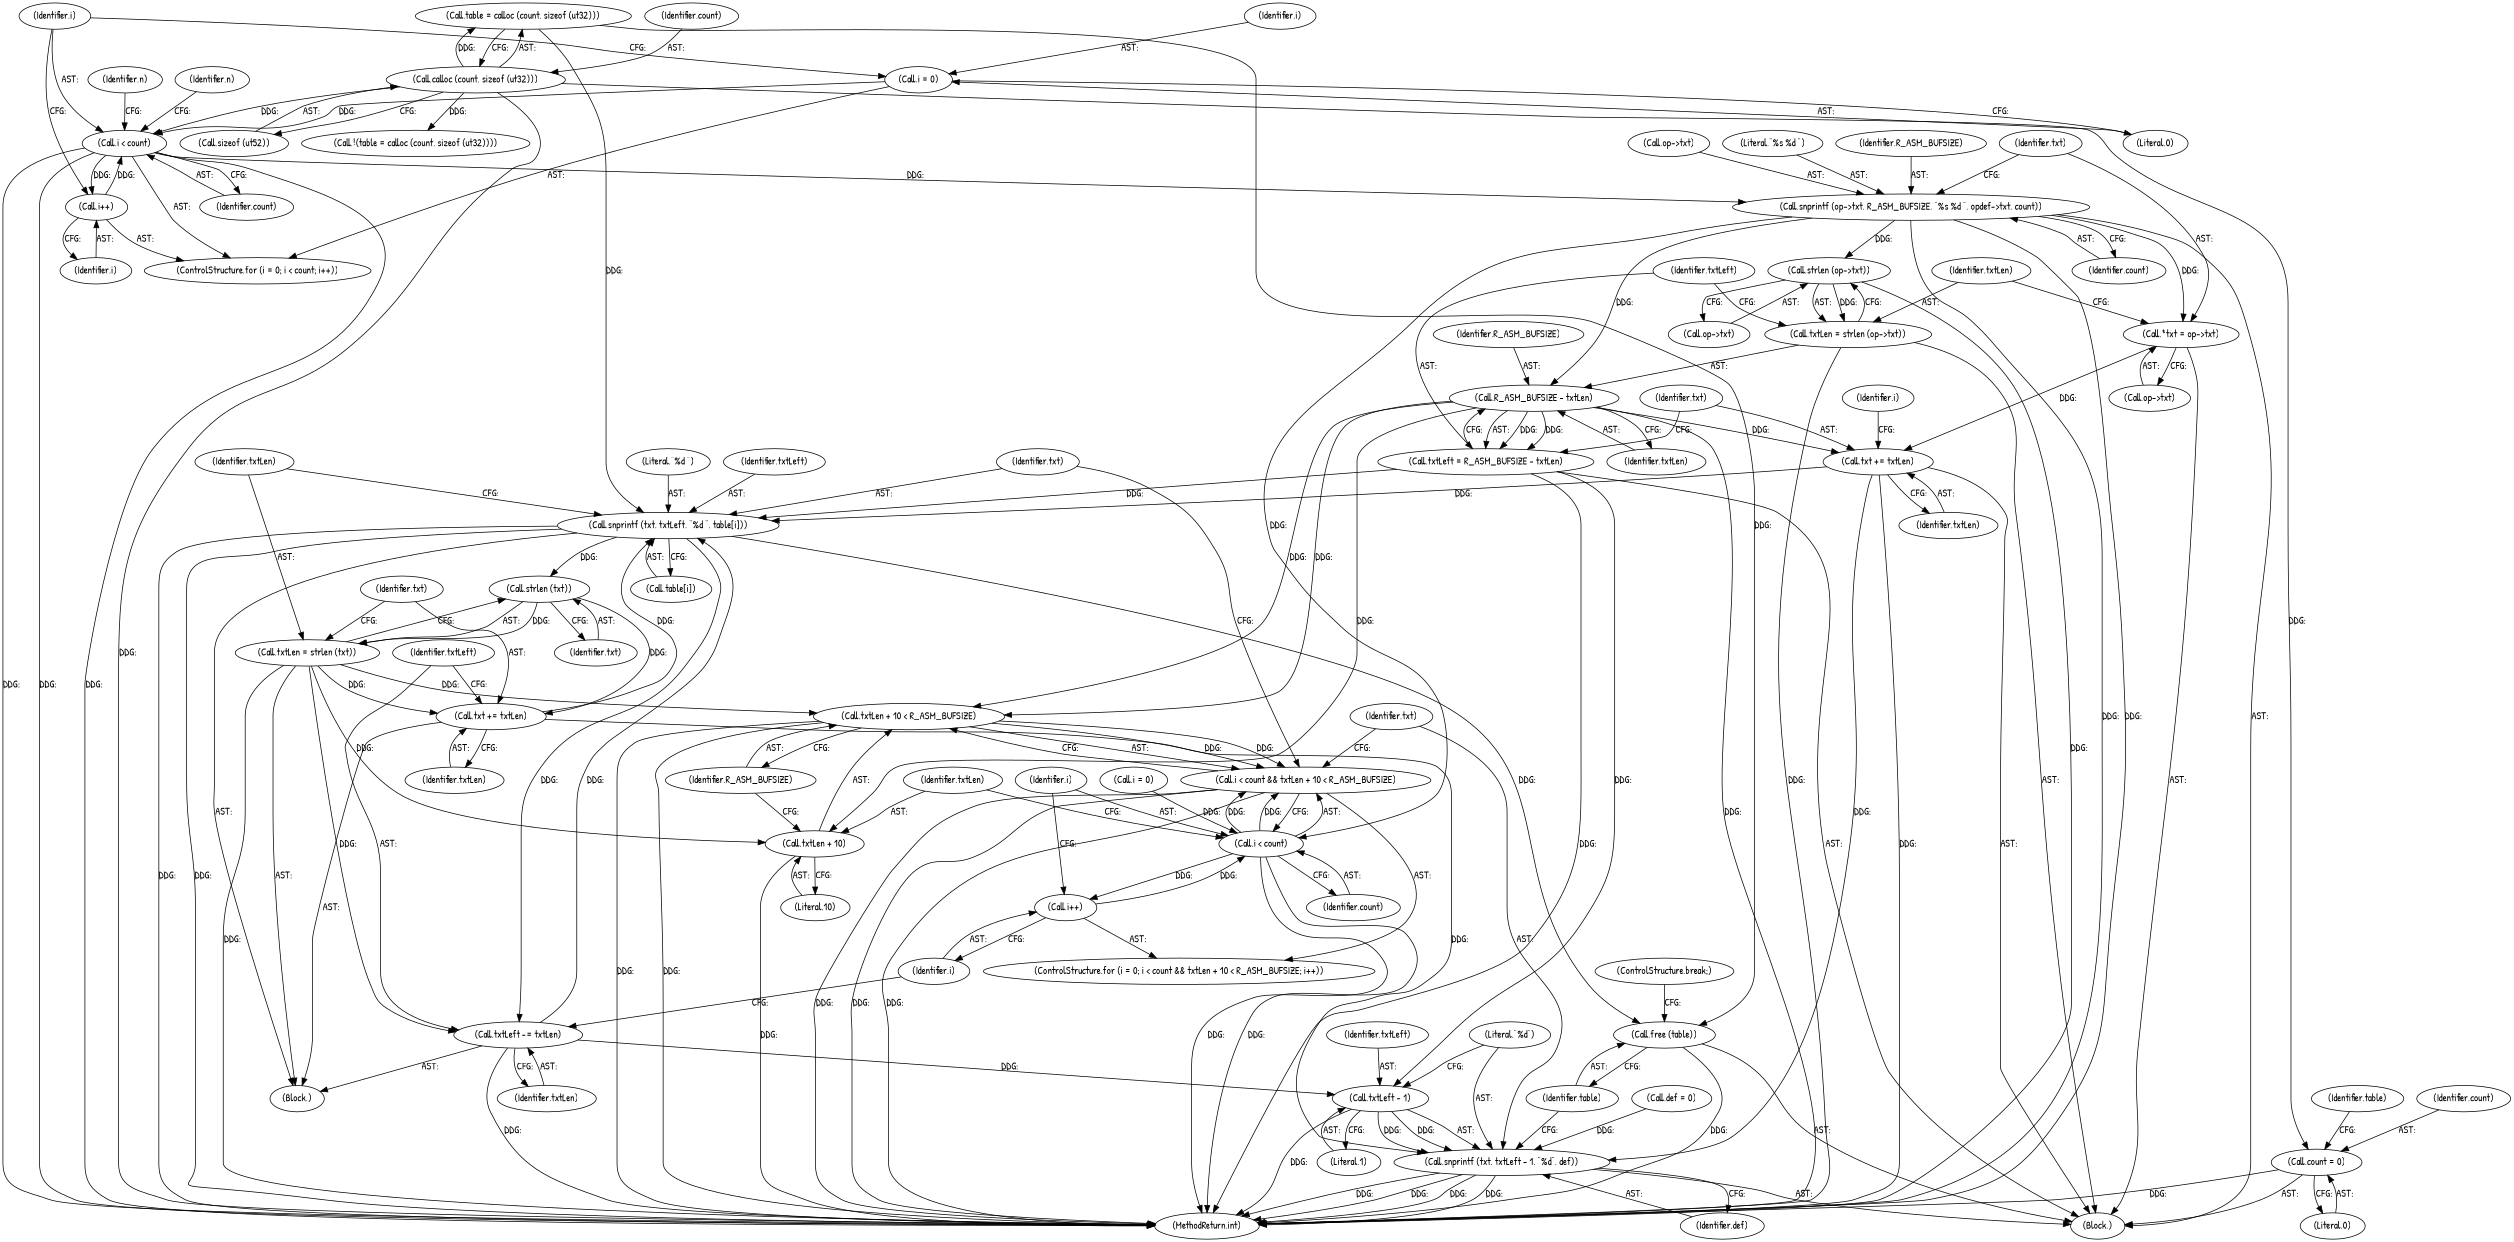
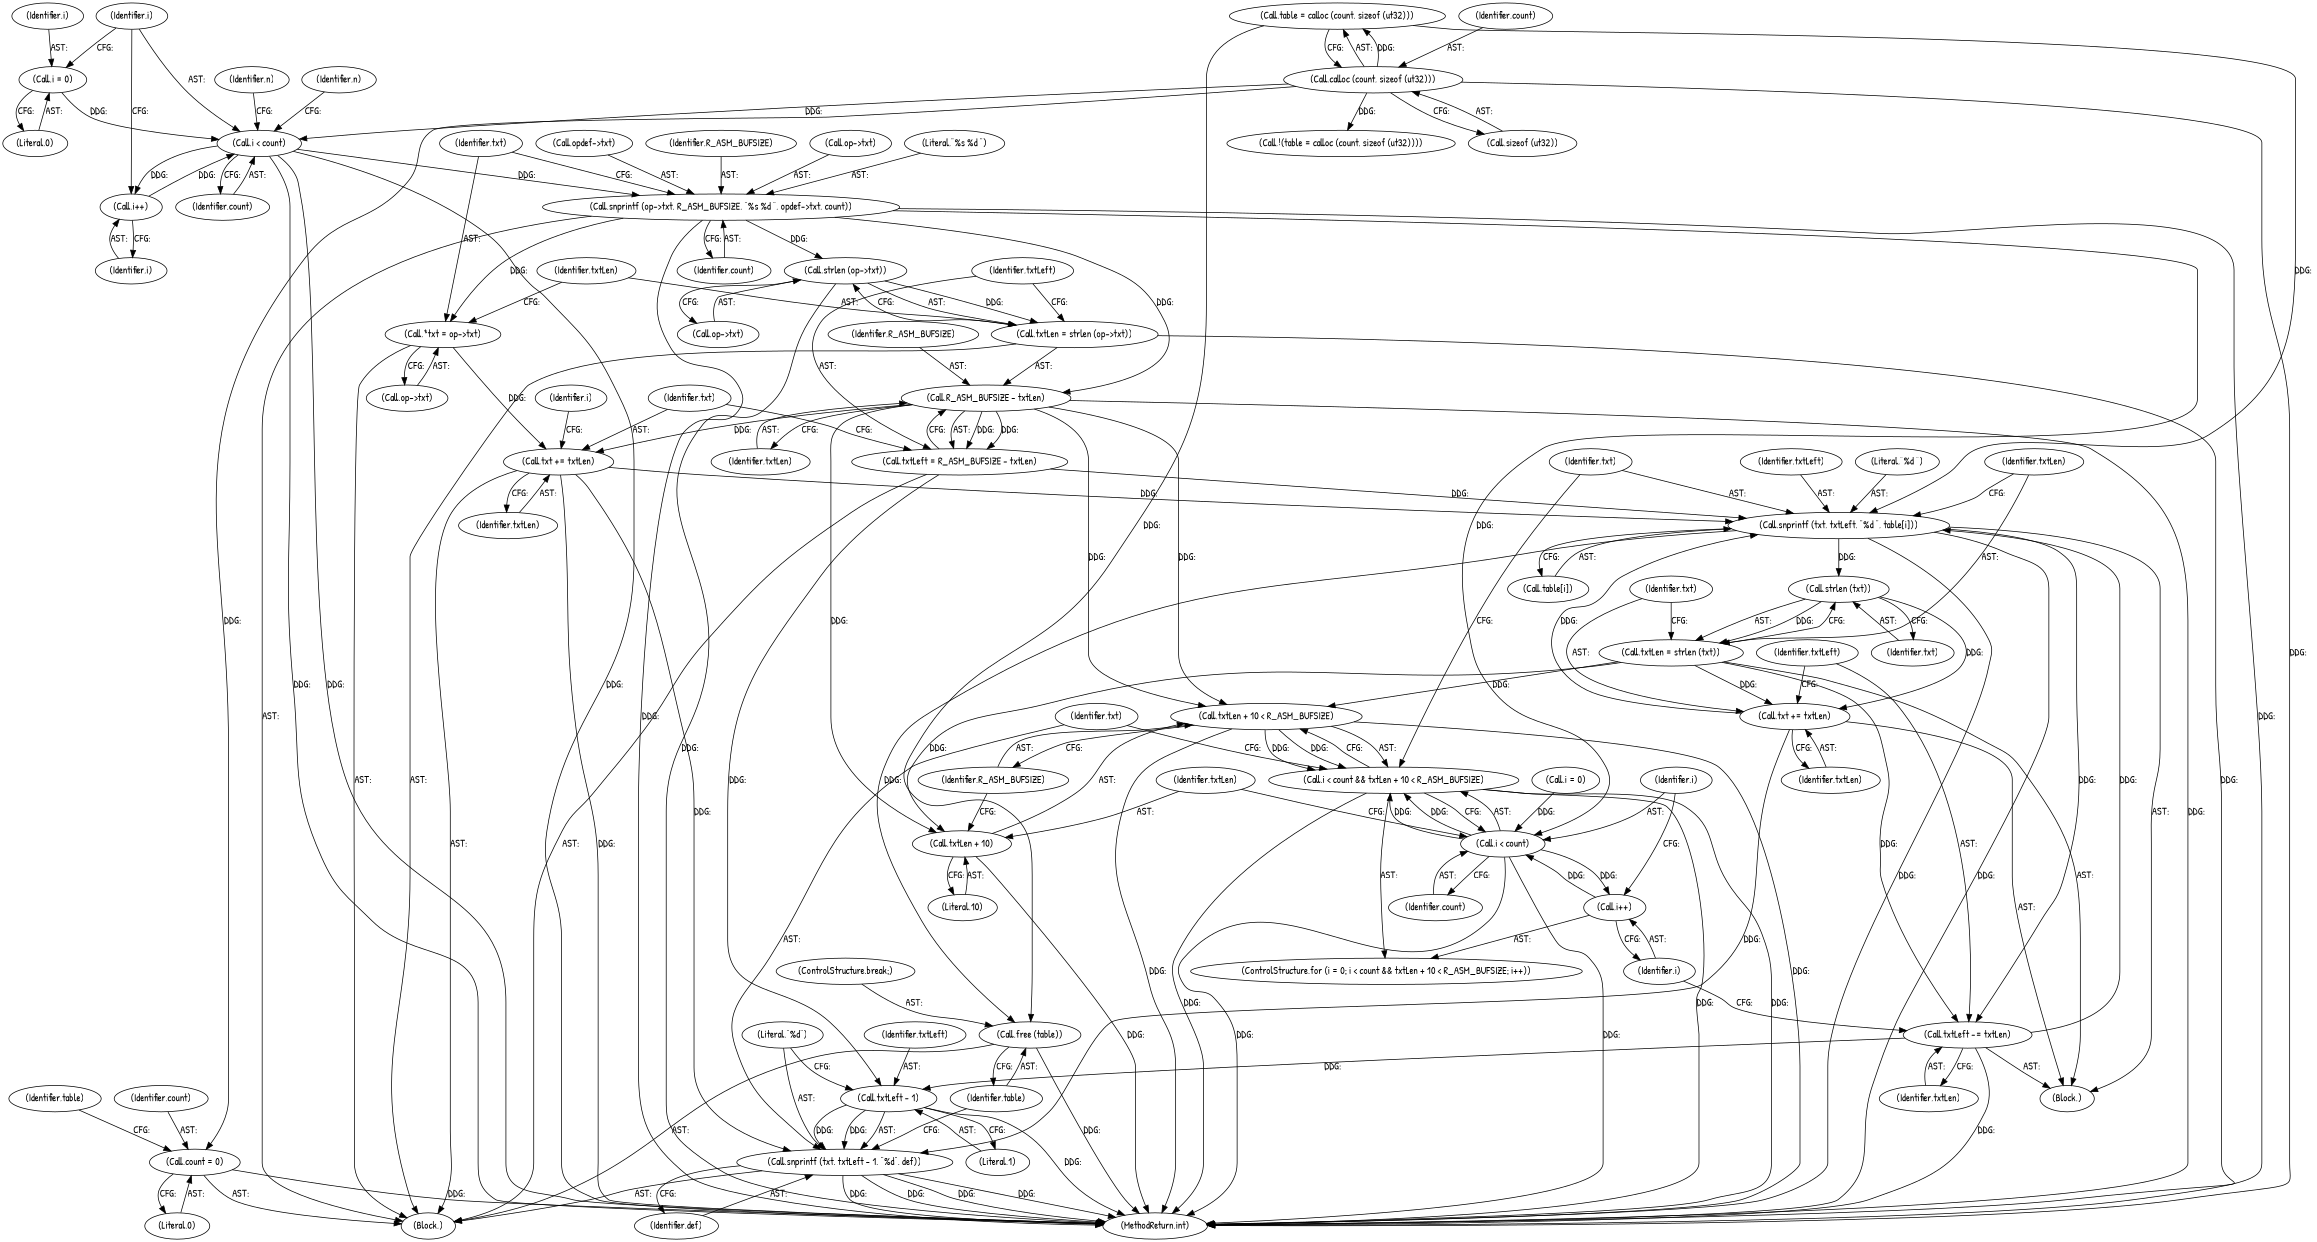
node "(Call,sizeof (ut52))": label "(Call,sizeof (ut52))" -> "(Call,sizeof (ut32))"
node "(Call,opdef->txt)": added
node "(ControlStructure,for (i = 0; i < count; i++))": removed
edge "(Call,txtLeft = R_ASM_BUFSIZE - txtLen)" -> "(MethodReturn,int)": removed, label "DDG:"
edge "(ControlStructure,break;)" -> "(Call,free (table))": label "CFG: " -> "AST: "
node "(Call,def = 0)": removed
edge "(Call,txtLen = strlen (txt))" -> "(MethodReturn,int)": removed, label "DDG:"
